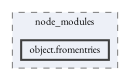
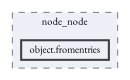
cluster "node_modules": label "node_modules" -> "node_node"
